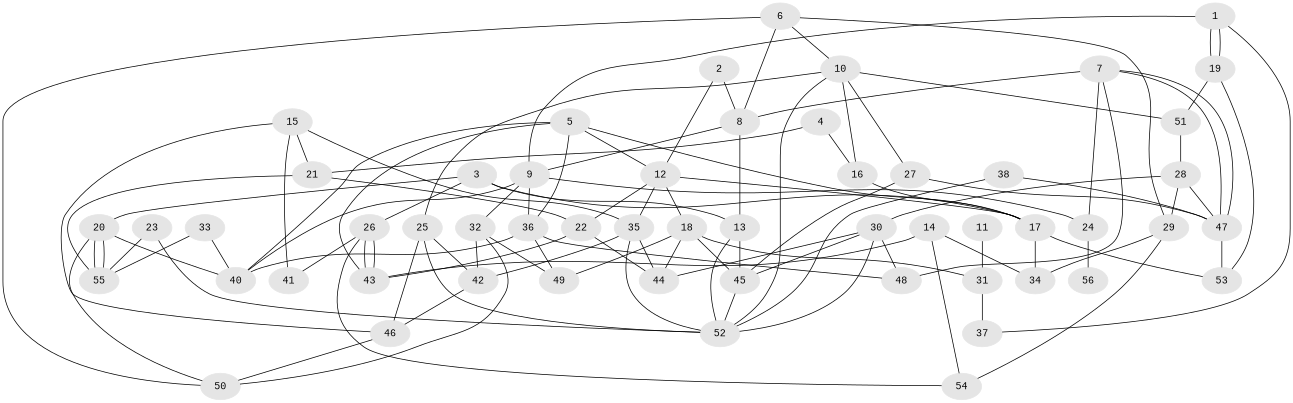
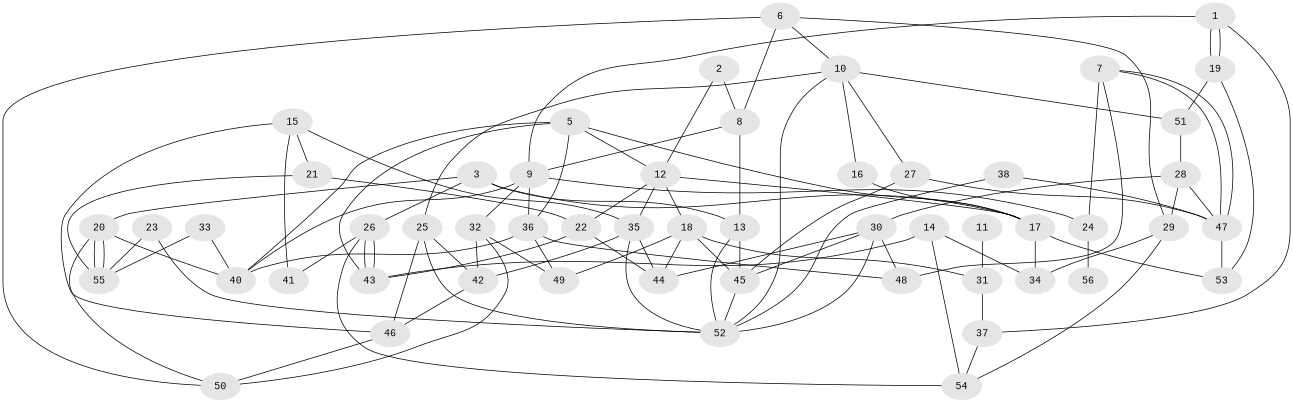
edge "7" -- "8": removed
node "4": removed
edge "37" -- "54": added
